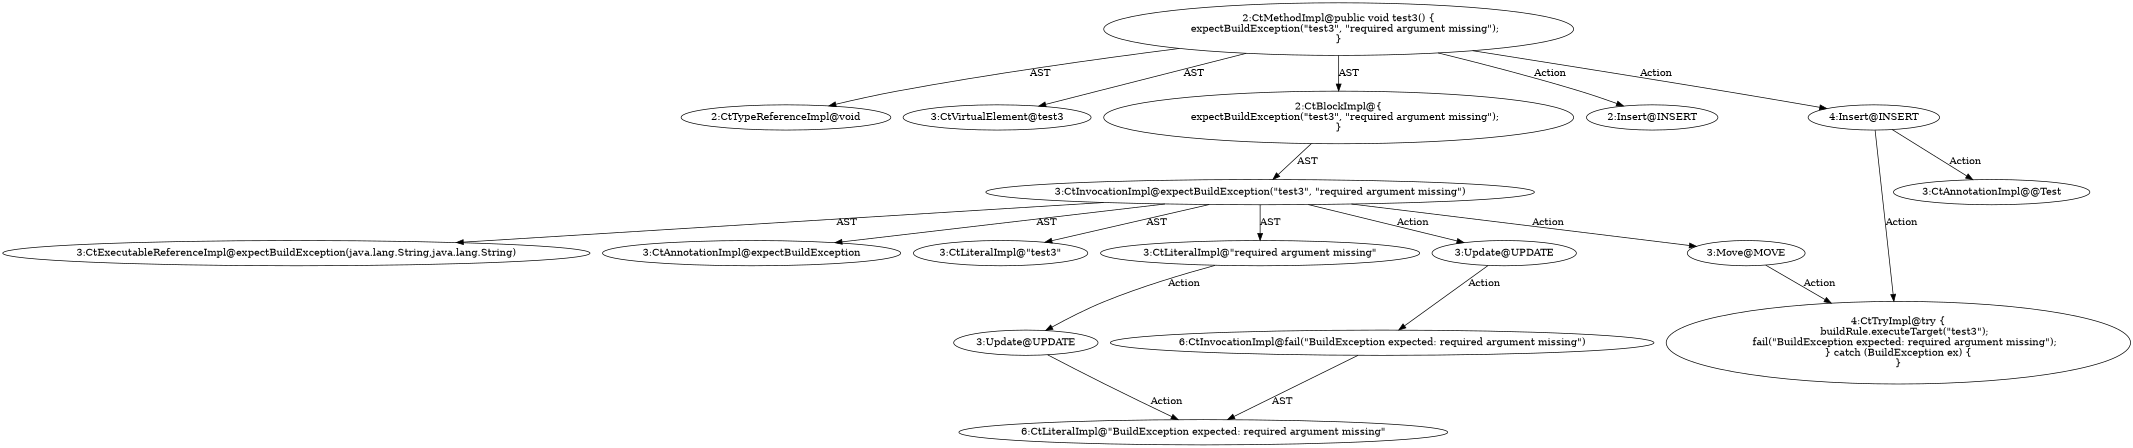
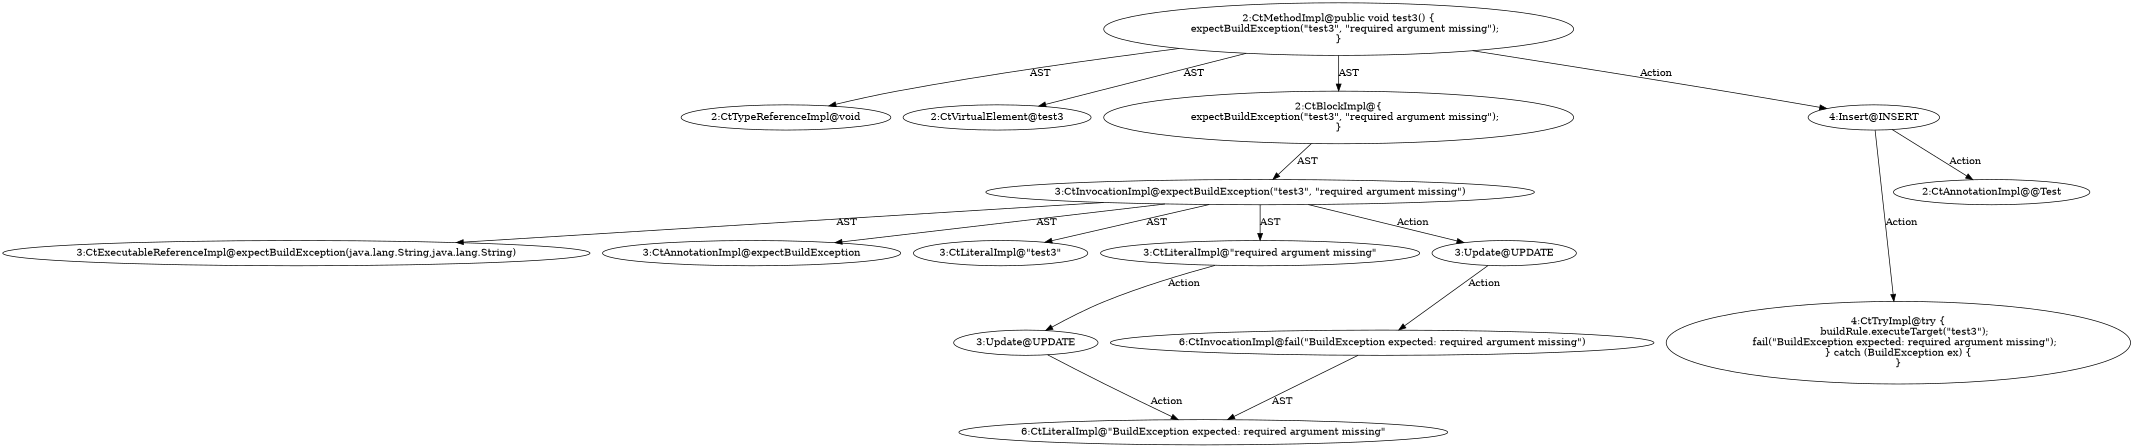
node "3:CtVirtualElement@test3": label "3:CtVirtualElement@test3" -> "2:CtVirtualElement@test3"
node "2:Insert@INSERT": removed
node "3:CtAnnotationImpl@@Test": label "3:CtAnnotationImpl@@Test" -> "2:CtAnnotationImpl@@Test"
node "3:Move@MOVE": removed
